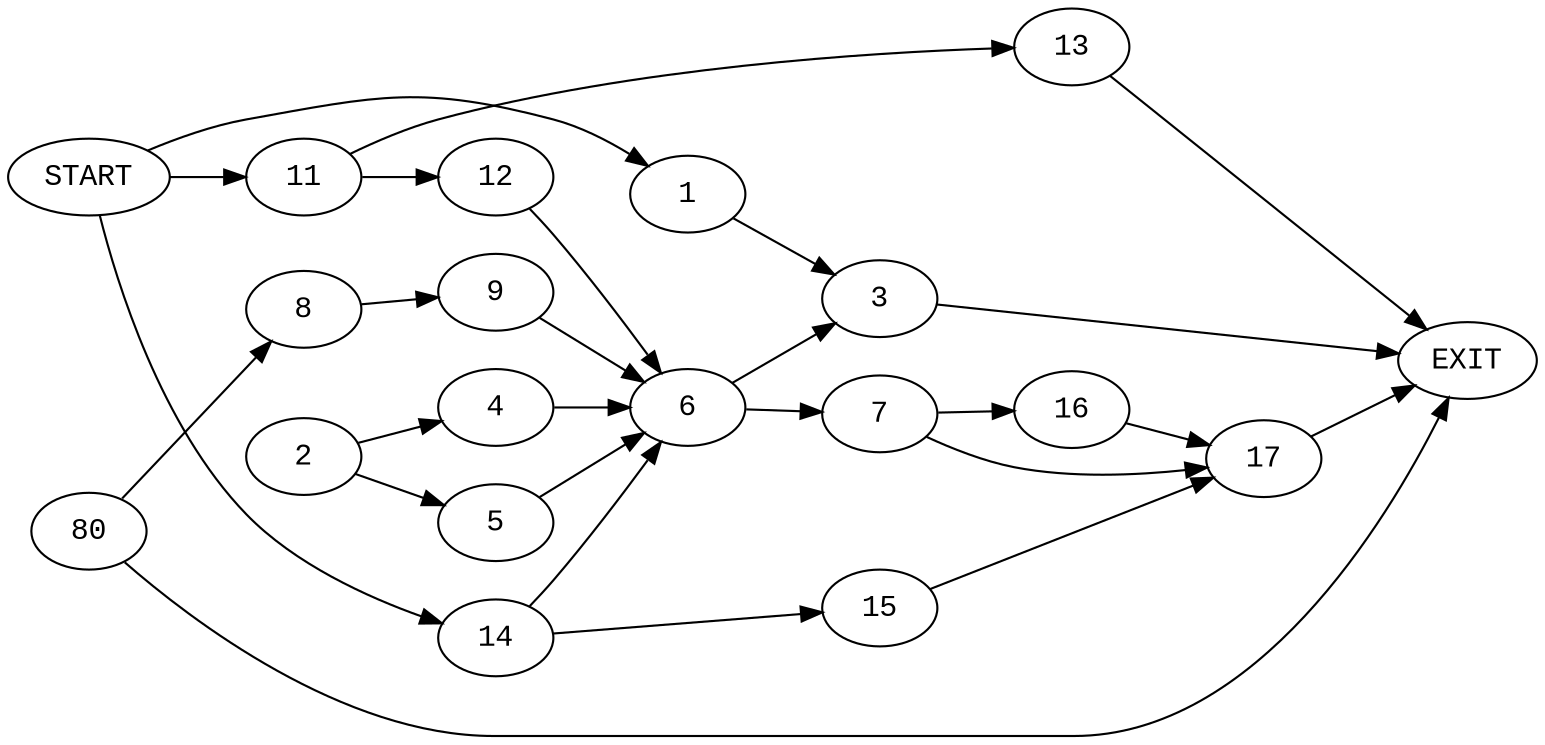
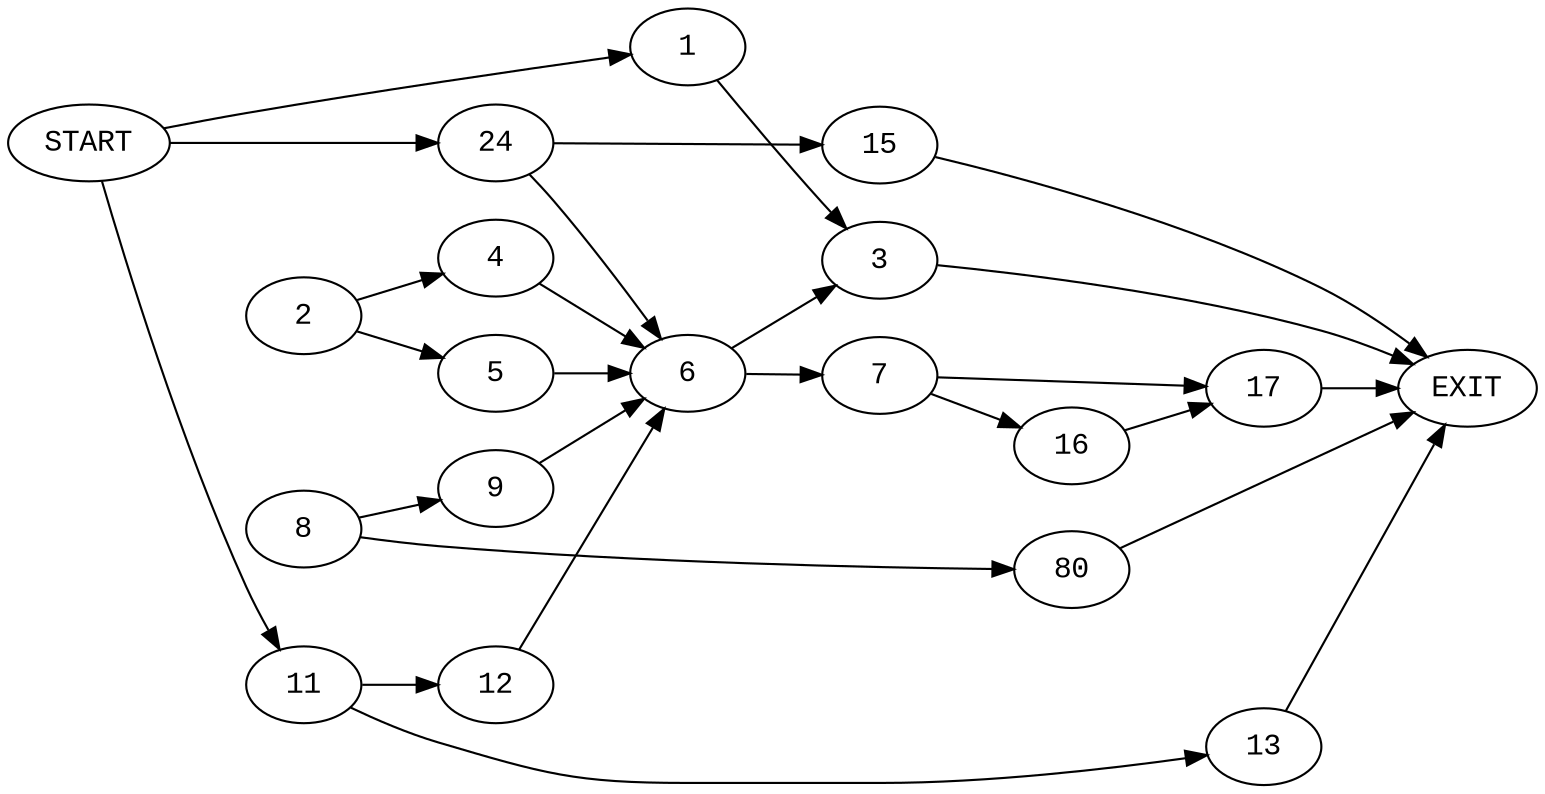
edge "80" -> "8": reversed
edge "15" -> "17": now "15" -> "EXIT"
node "14": label "14" -> "24"
